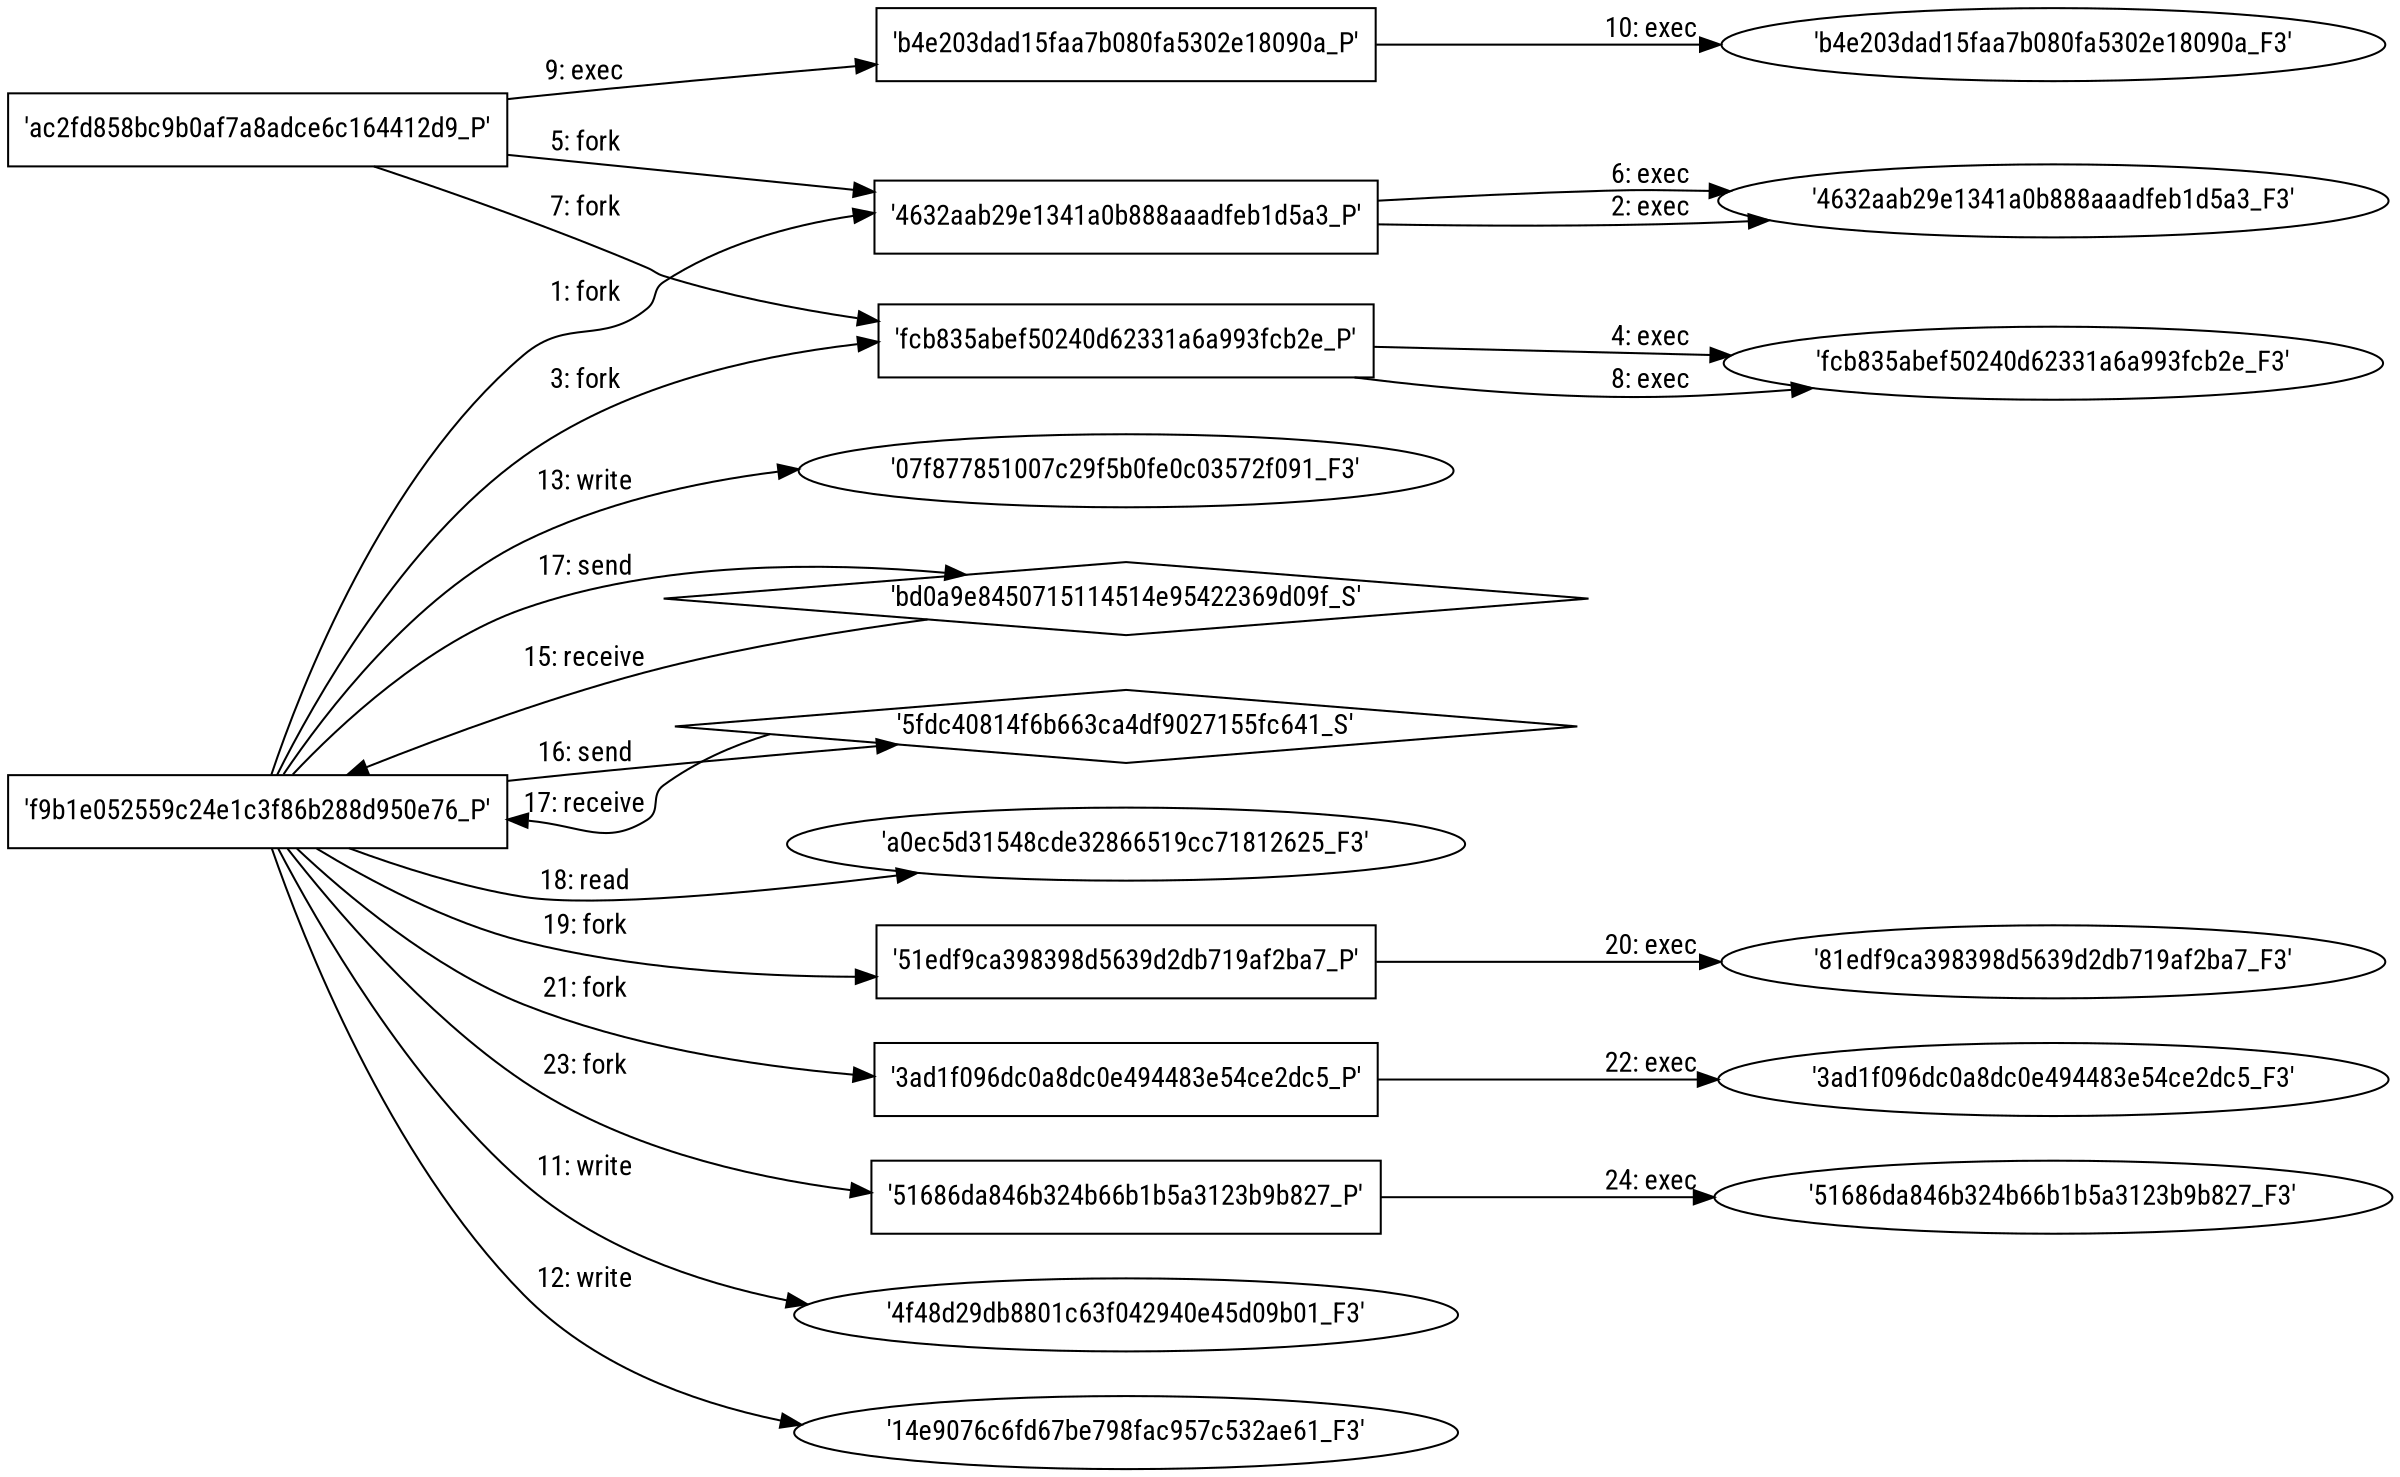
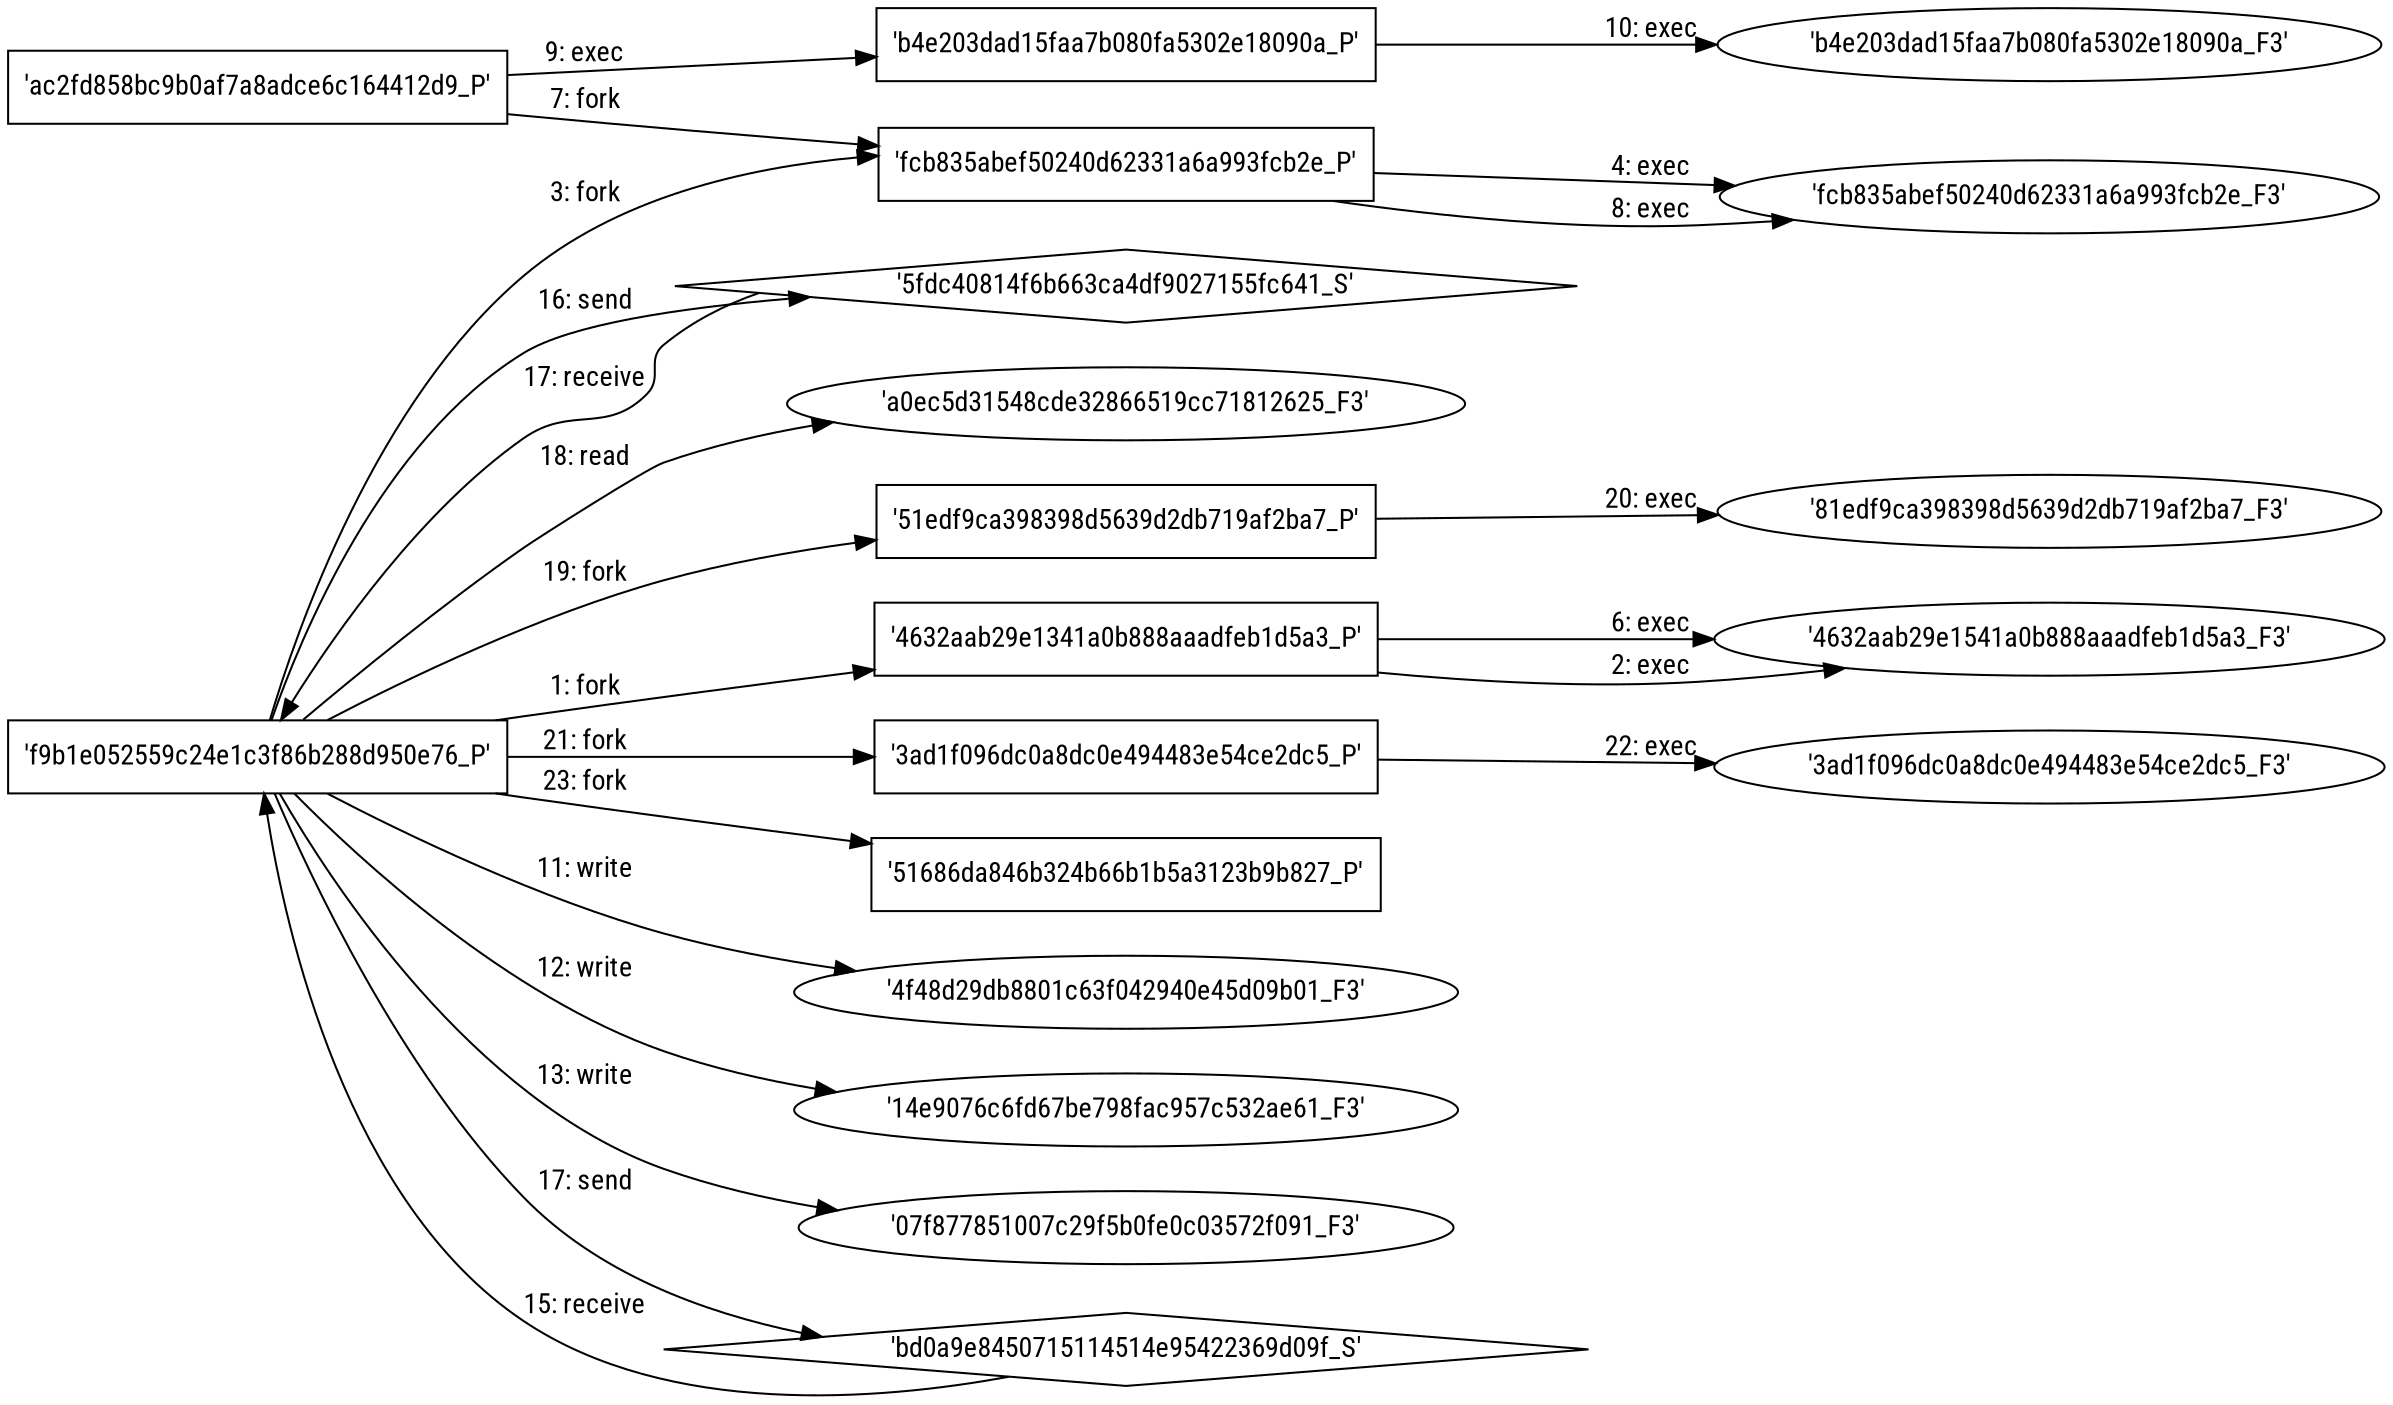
edge "'ac2fd858bc9b0af7a8adce6c164412d9_P'" -> "'4632aab29e1341a0b888aaadfeb1d5a3_P'": removed, label "5: fork"
node "'4632aab29e1341a0b888aaadfeb1d5a3_F3'": label "'4632aab29e1341a0b888aaadfeb1d5a3_F3'" -> "'4632aab29e1541a0b888aaadfeb1d5a3_F3'"
node "'51686da846b324b66b1b5a3123b9b827_F3'": removed
